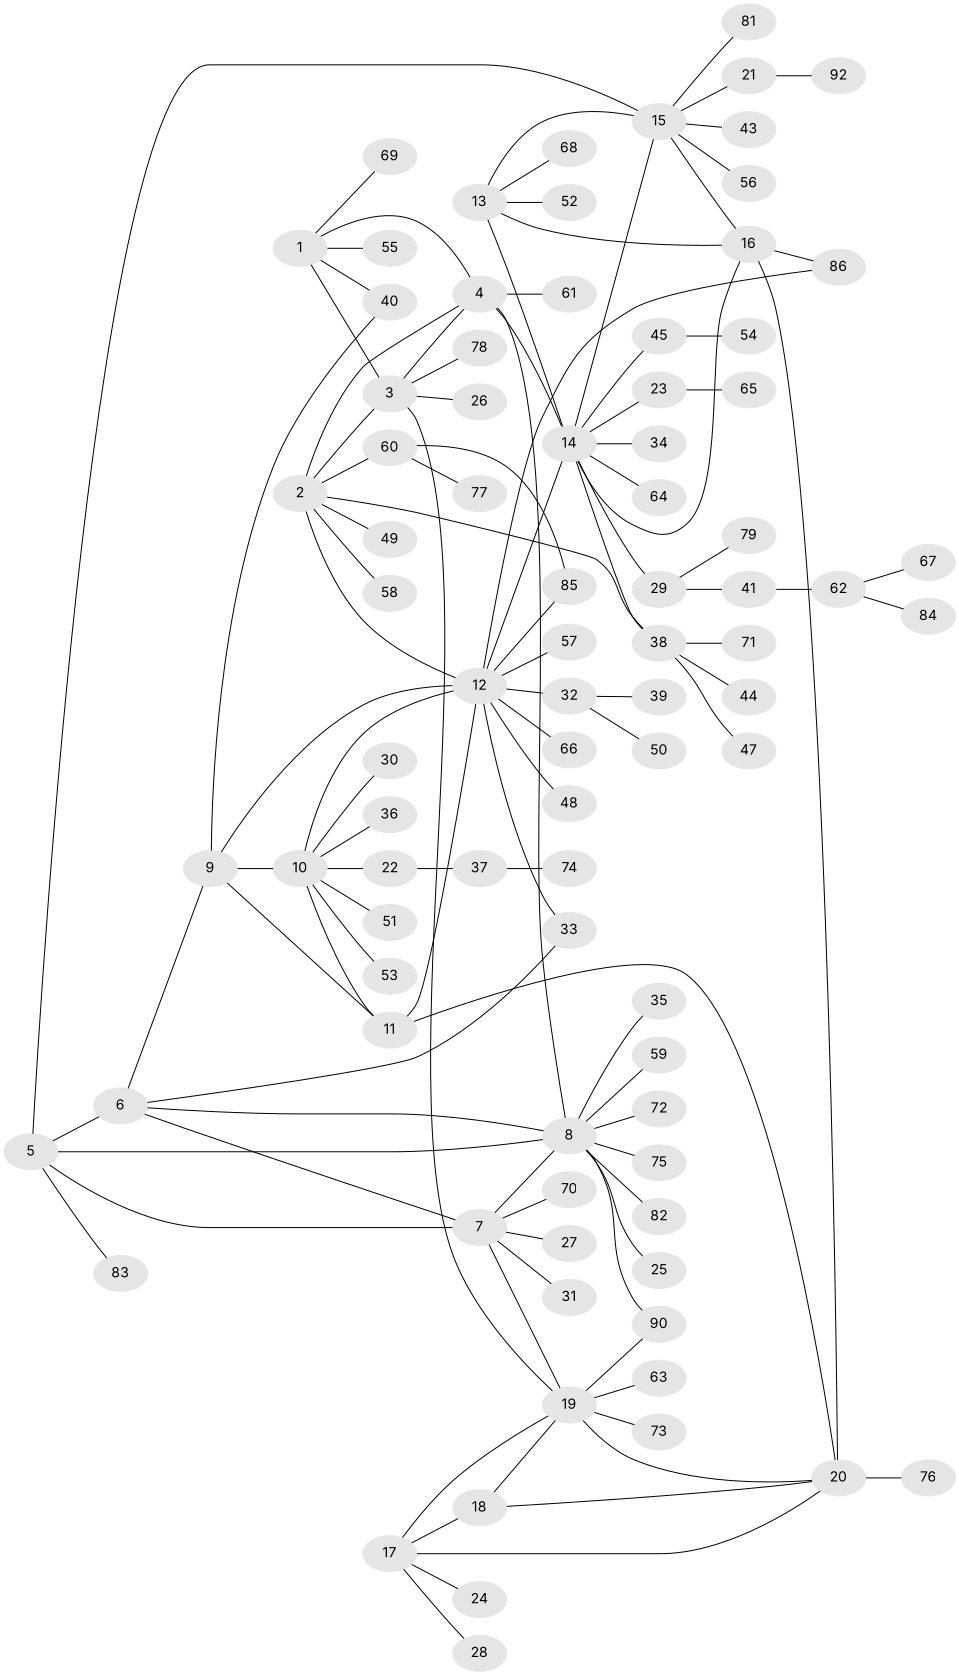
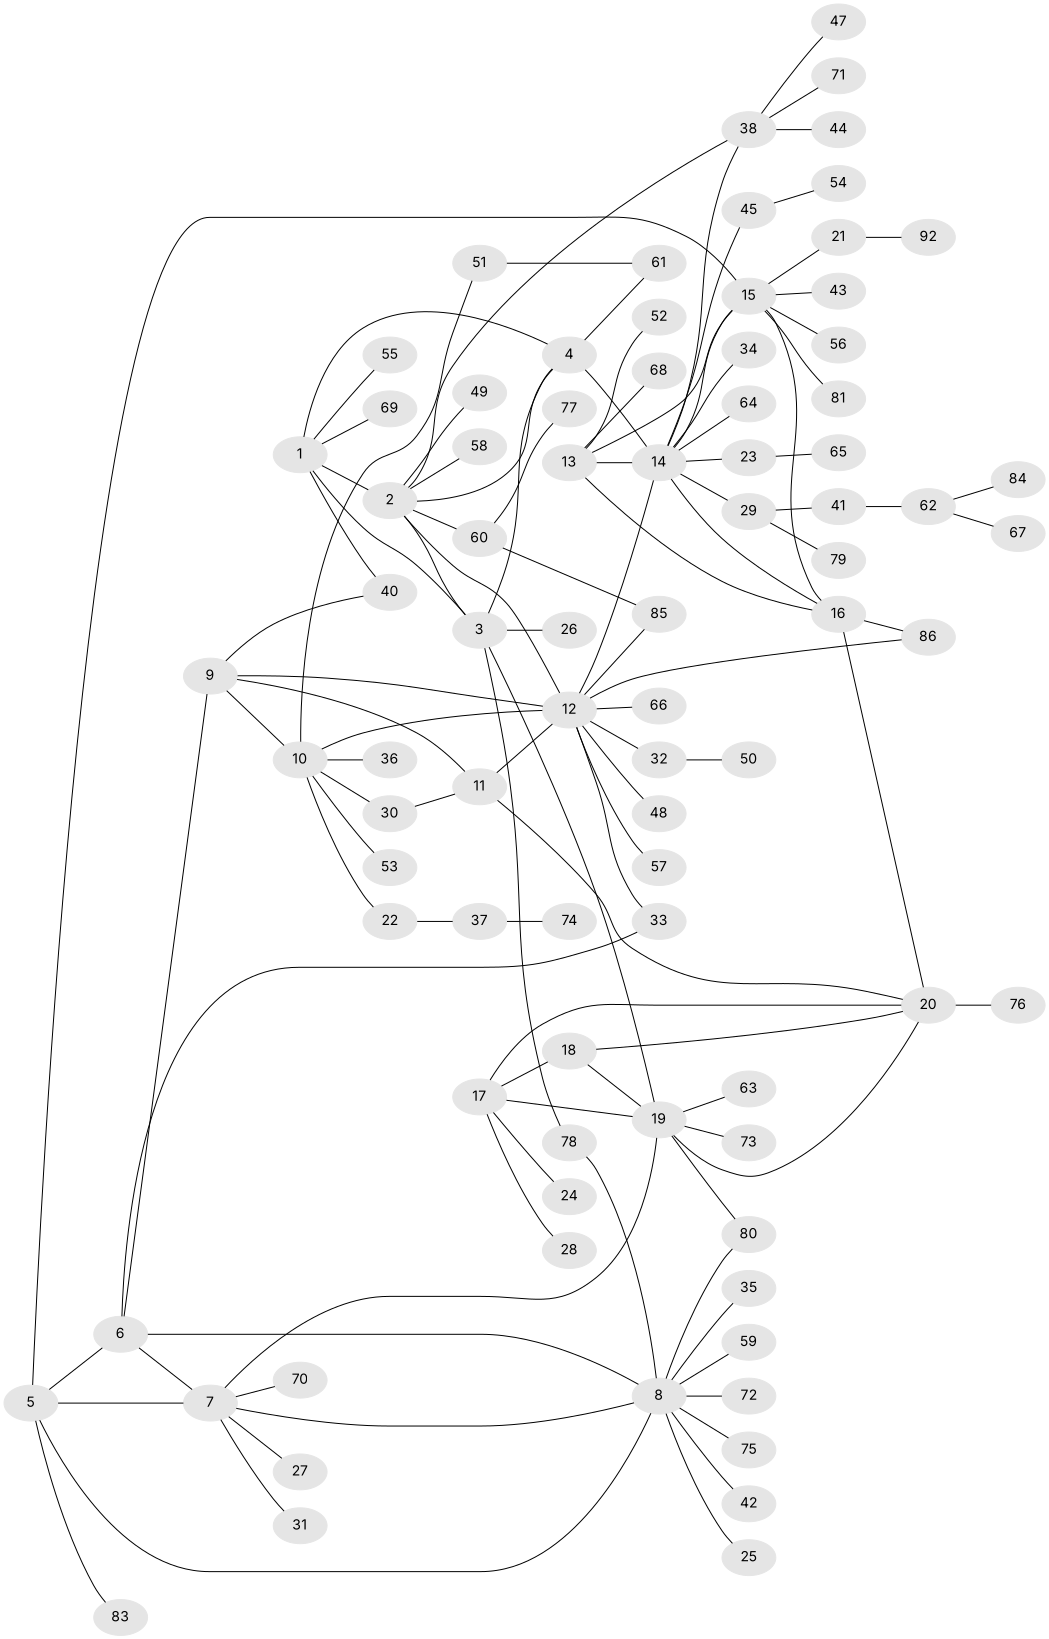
edge "51" -- "61": added
edge "1" -- "2": added
node "39": removed
edge "4" -- "8": now "78" -- "8"
edge "10" -- "11": now "30" -- "11"
node "82": label "82" -> "42"
node "90": label "90" -> "80"
